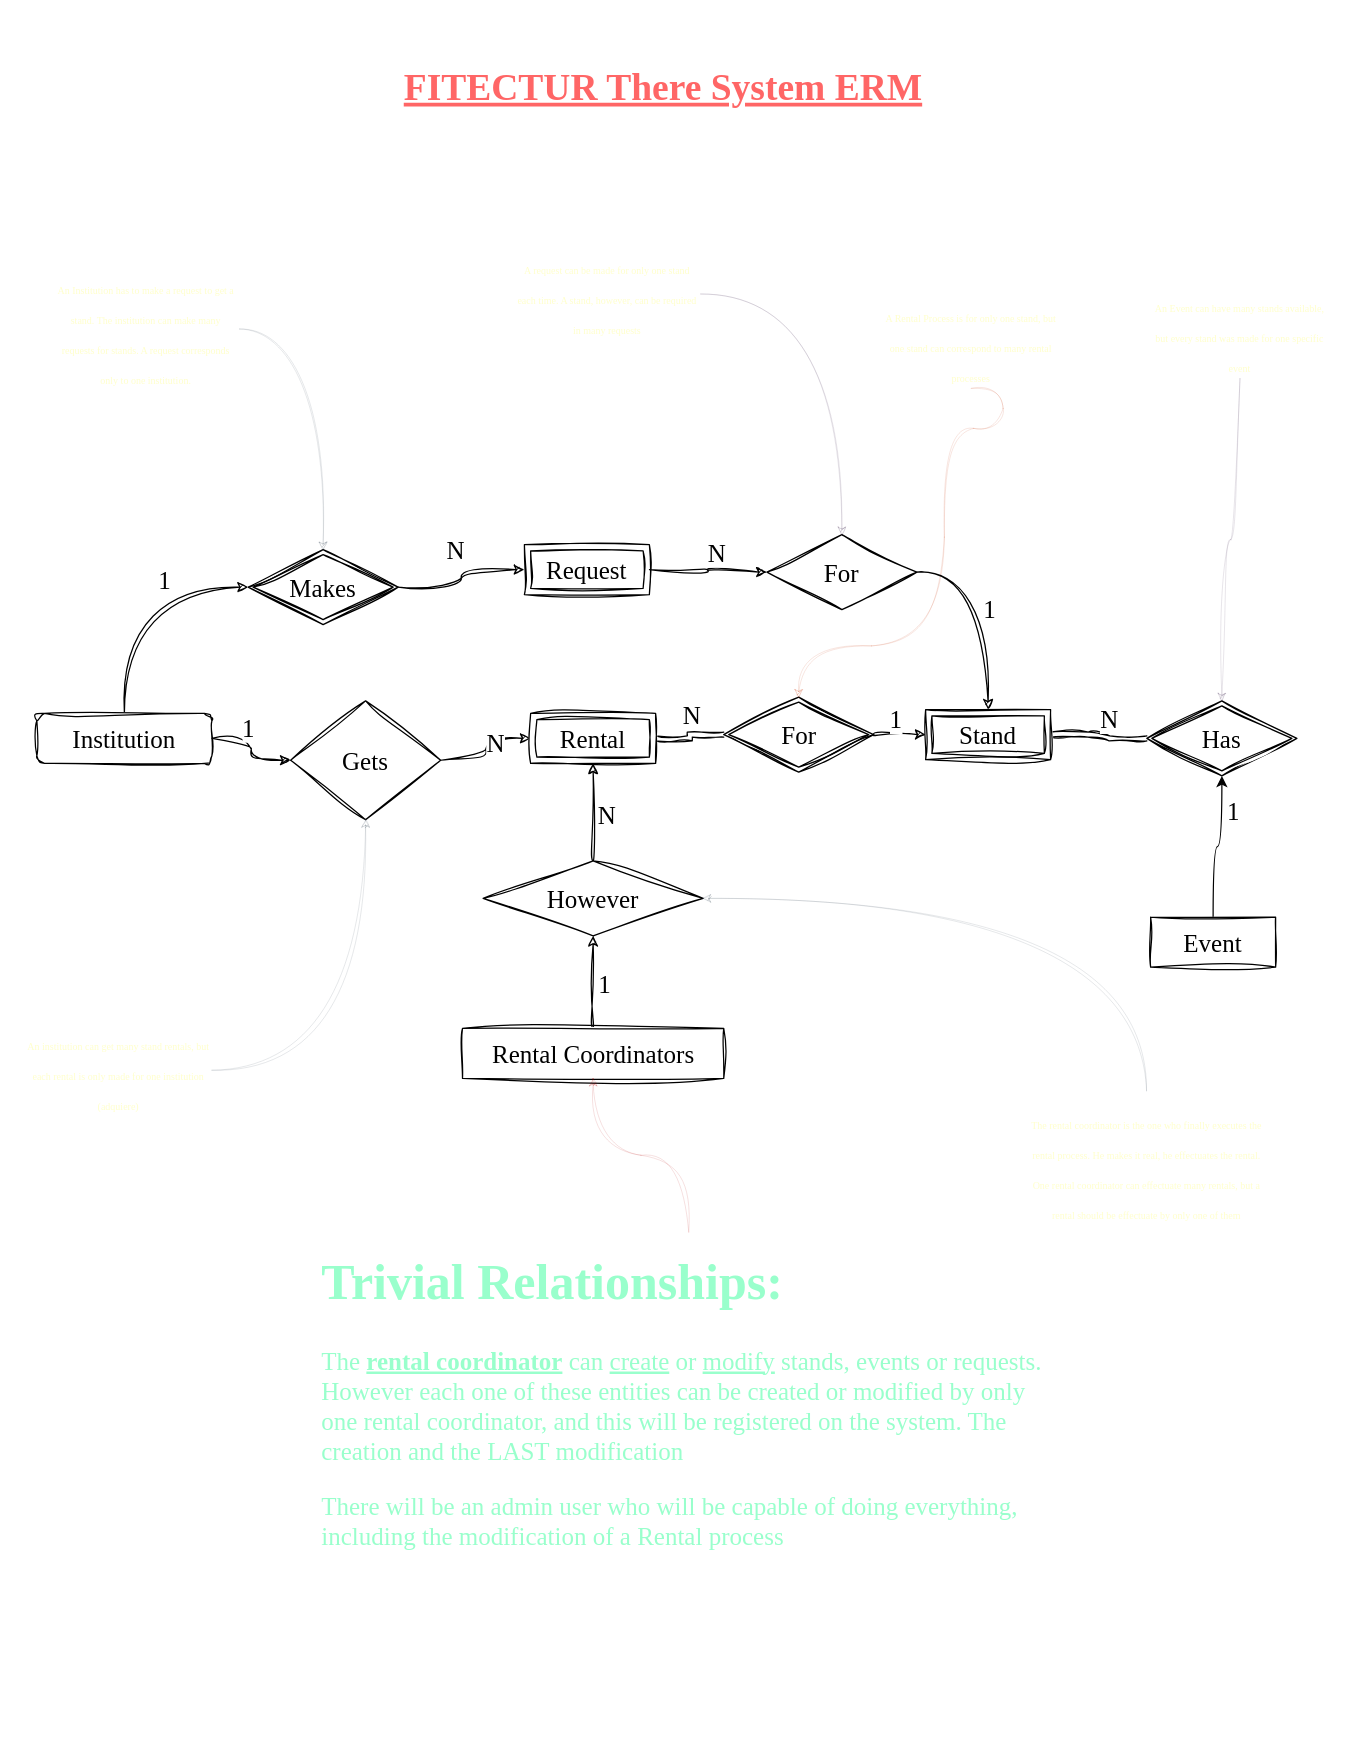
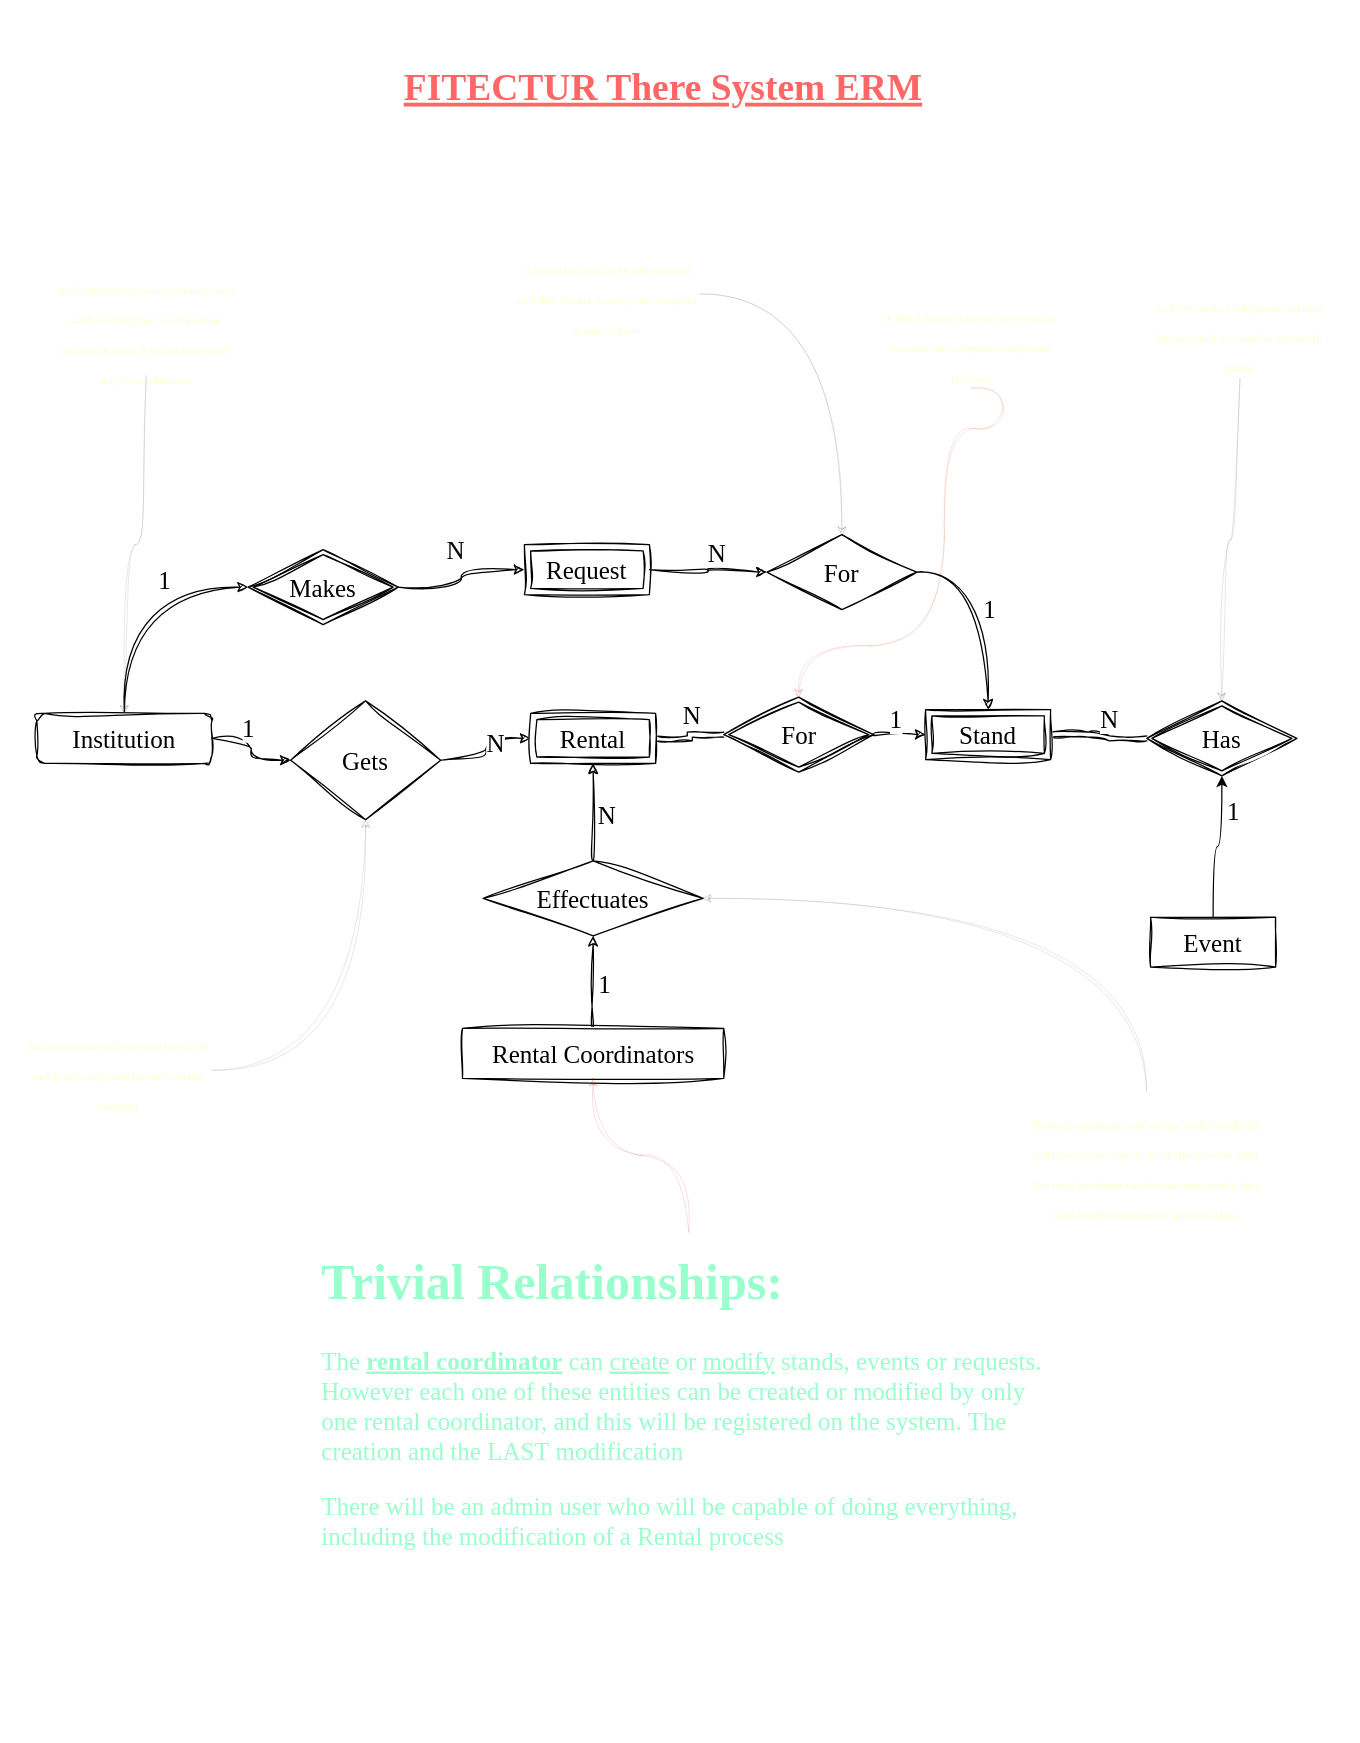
node "An Event can have many stands available, but every stand was made for one specific event": label "An Event can have many stands available, but every stand was made for one specific event" -> "An Event can have many stands available, but every stand was made for one specific makes"
edge "An Institution has to make a request to get a stand. The institution can make many requests for stands. A request corresponds only to one institution." -> "Makes": now "An Institution has to make a request to get a stand. The institution can make many requests for stands. A request corresponds only to one institution." -> "Institution"
node "However": label "However" -> "Effectuates"
